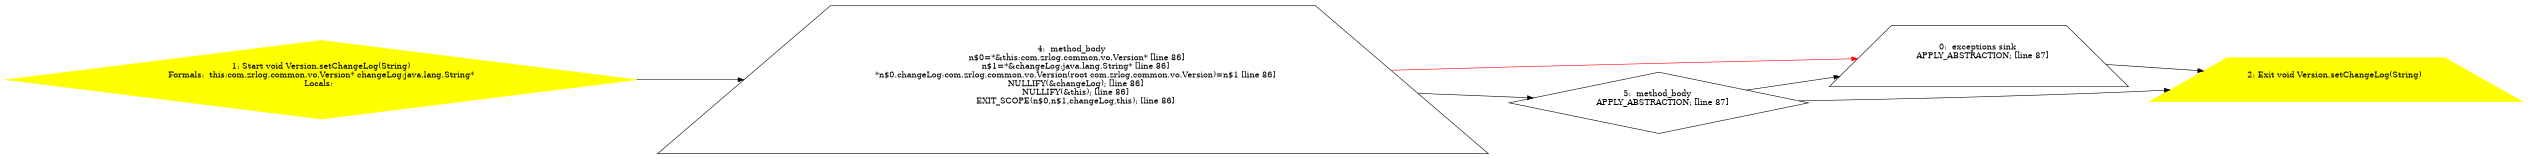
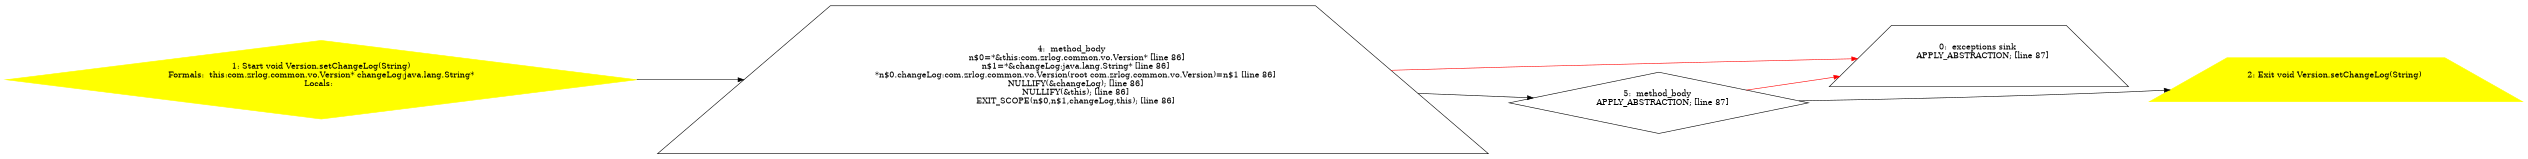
edge "0:  exceptions sink APPLY_ABSTRACTION; [line 87]" -> "2: Exit void Version.setChangeLog(String)": removed
edge "5:  method_body APPLY_ABSTRACTION; [line 87]" -> "0:  exceptions sink APPLY_ABSTRACTION; [line 87]": color black -> red
